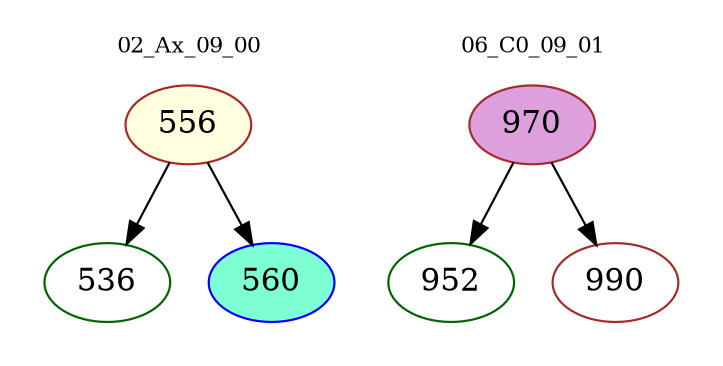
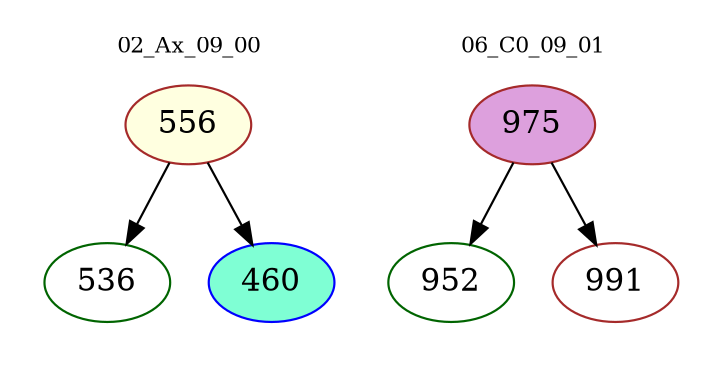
node "970": label "970" -> "975"
node "560": label "560" -> "460"
node "990": label "990" -> "991"
